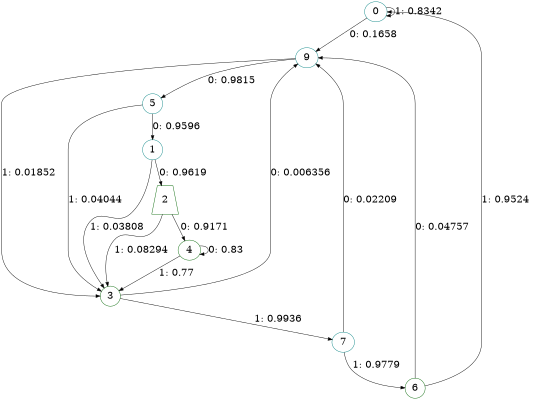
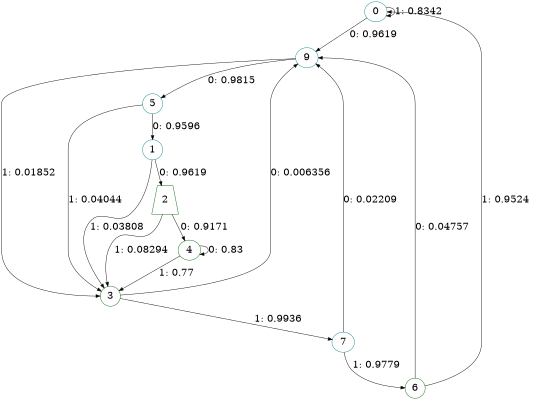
edge "0" -> "9": label "0: 0.1658   " -> "0: 0.9619   "
